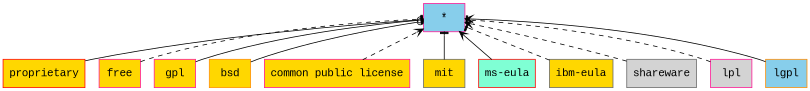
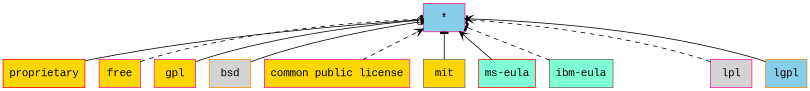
node "bsd": fillcolor gold -> lightgrey
node "ibm-eula": fillcolor gold -> aquamarine
node "shareware": removed
